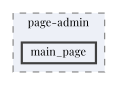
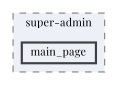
cluster "page-admin": label "page-admin" -> "super-admin"
